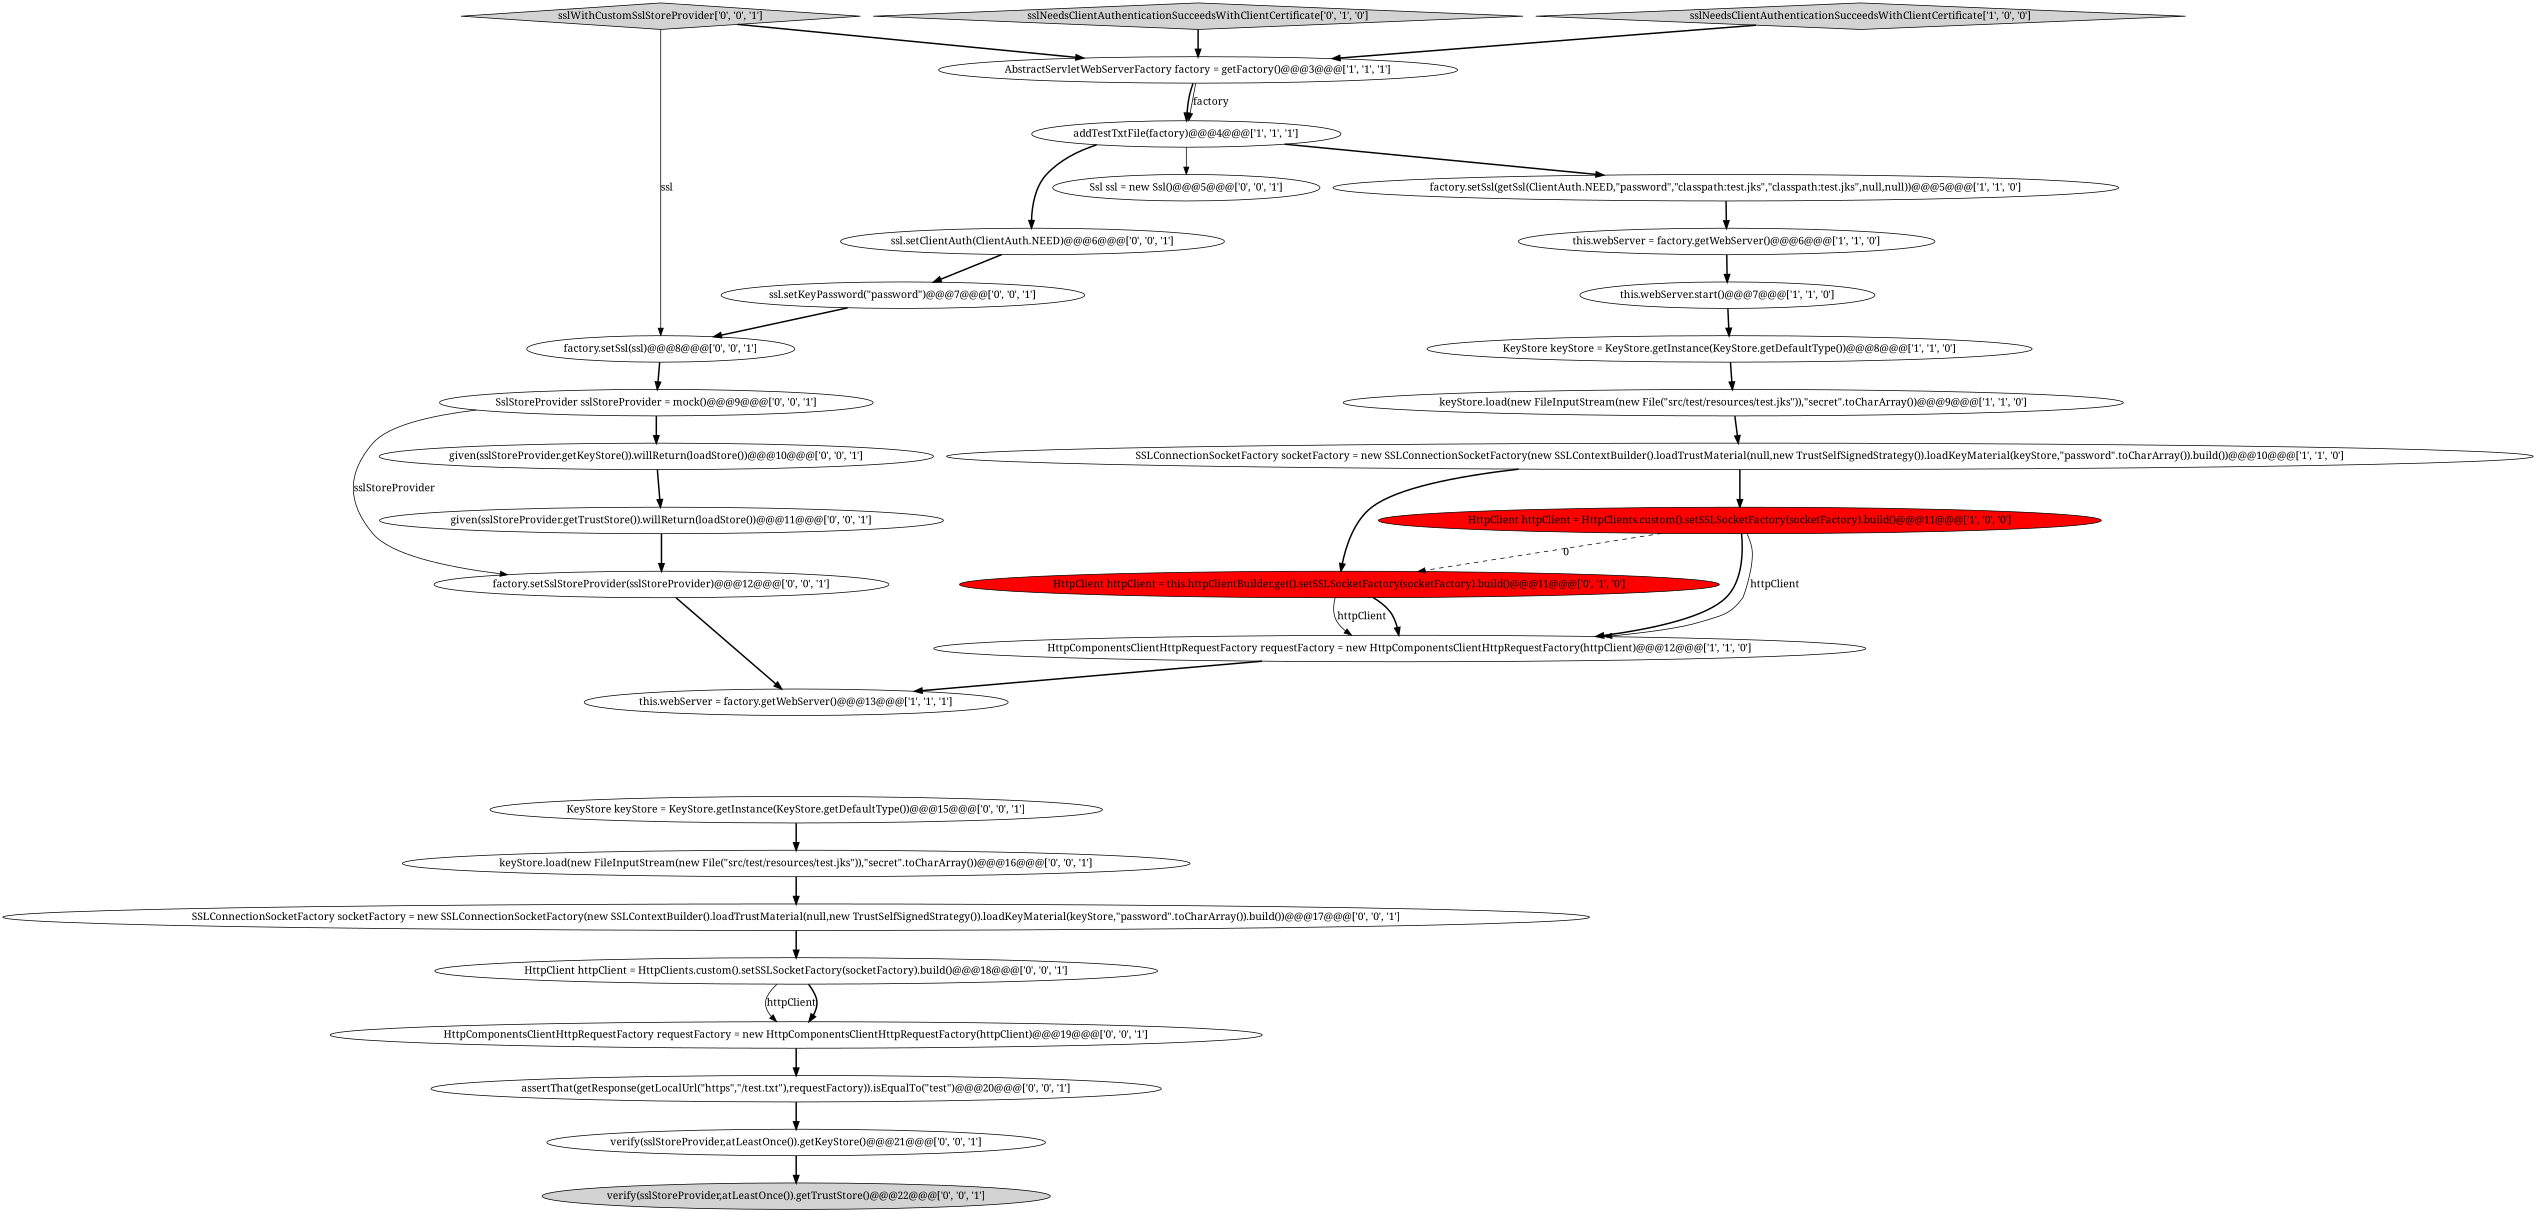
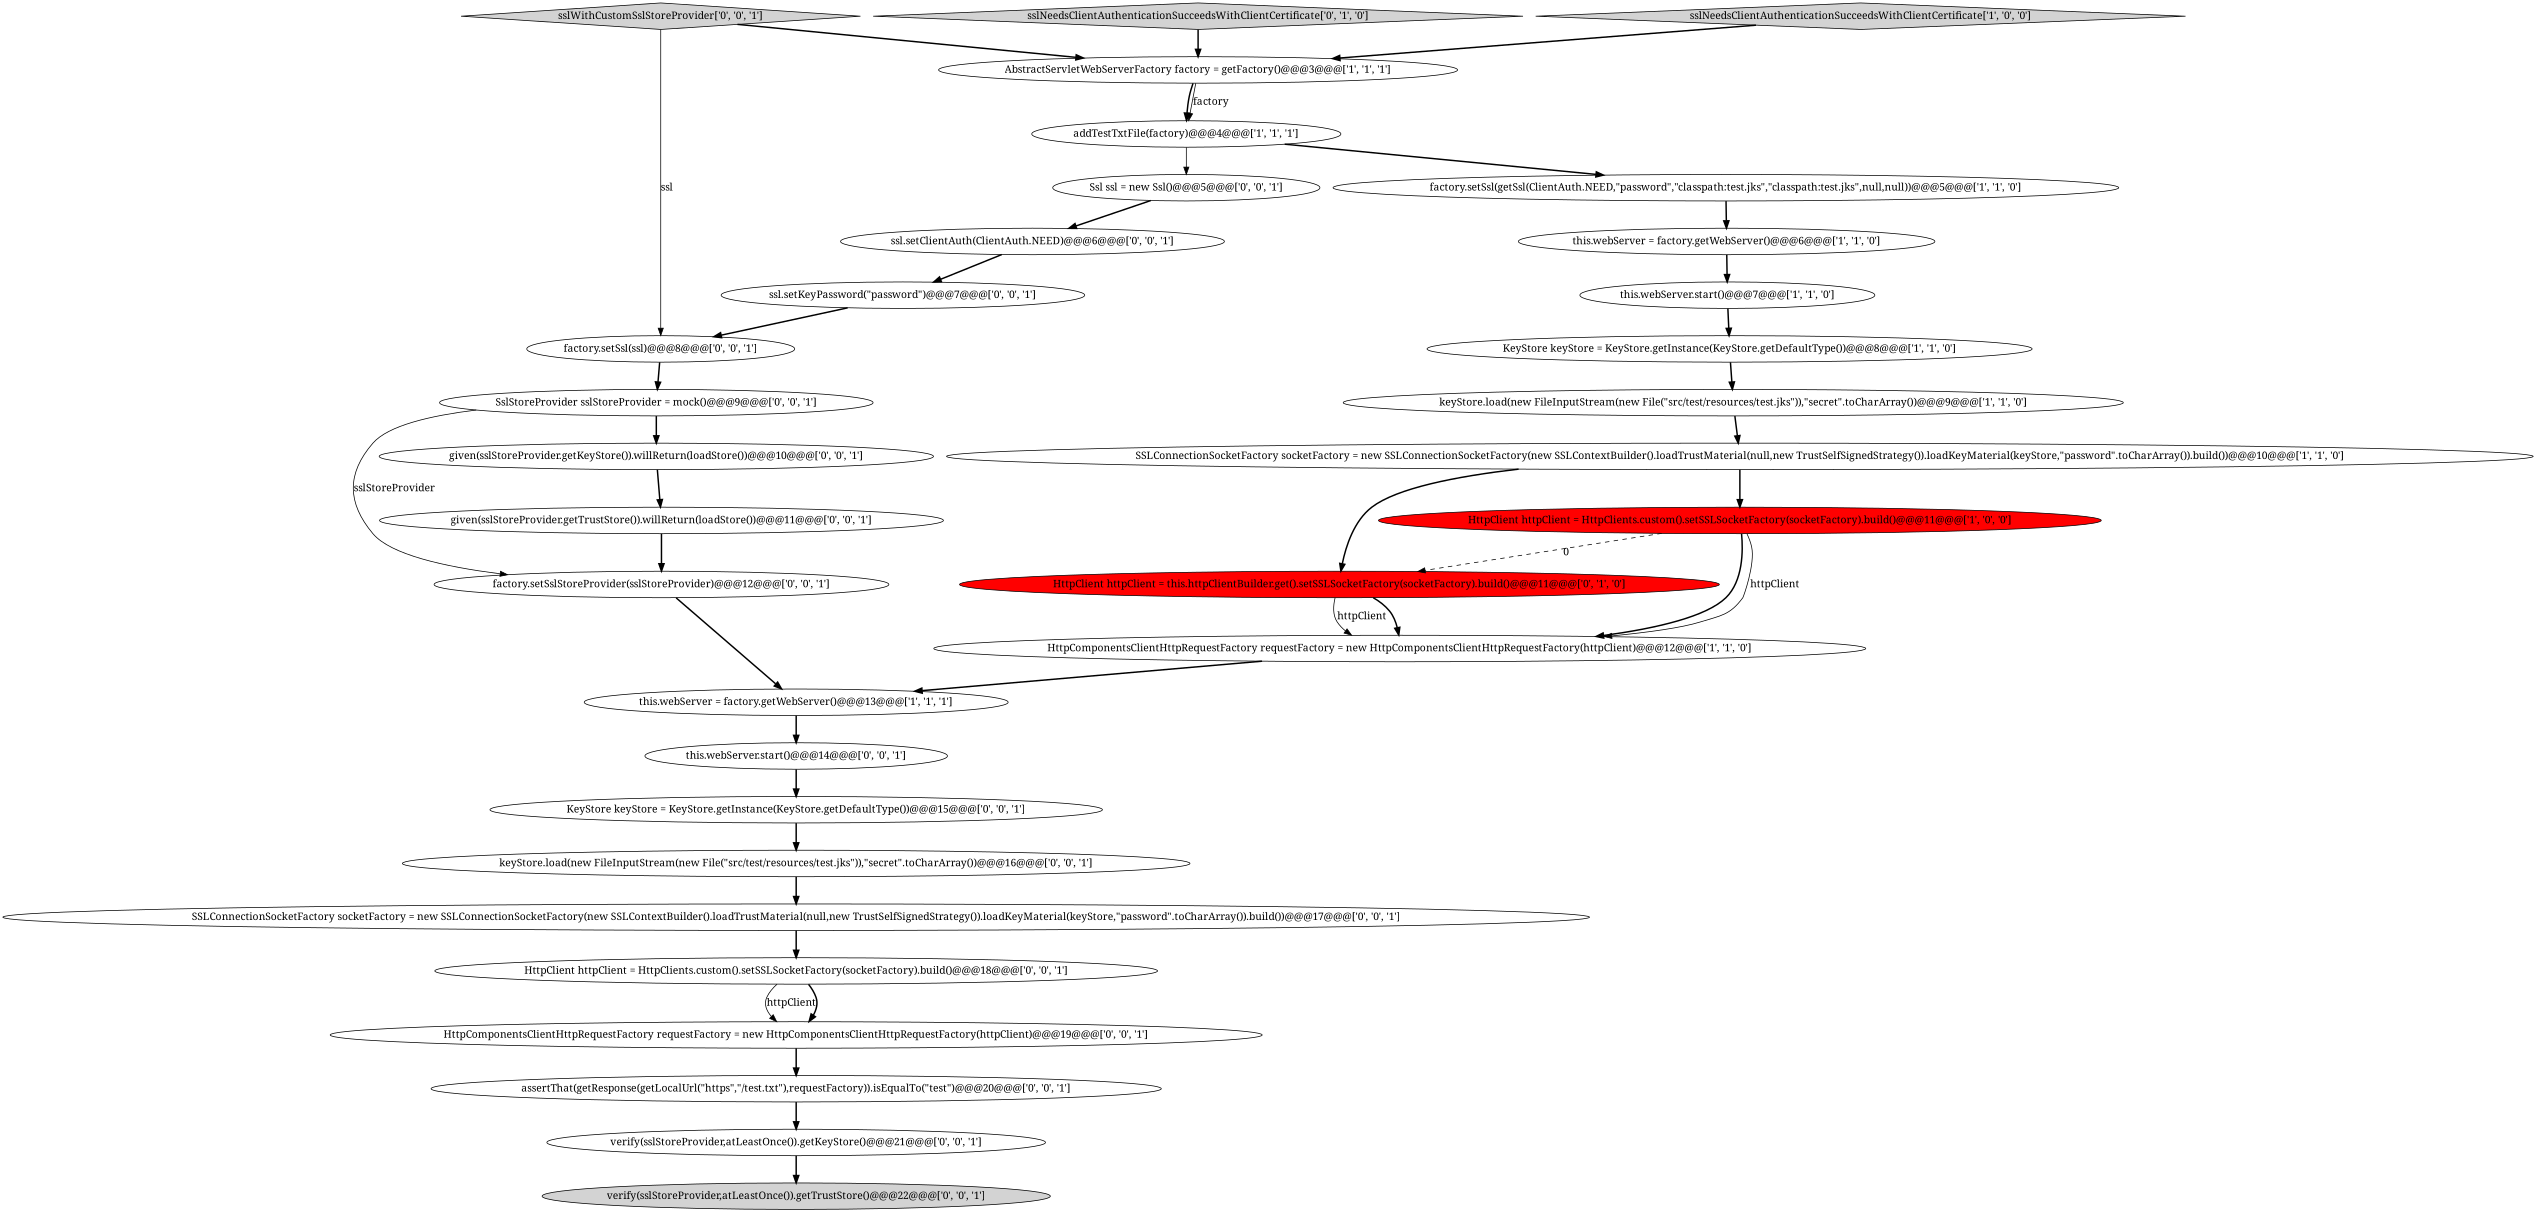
edge "addTestTxtFile(factory)@@@4@@@['1', '1', '1']" -> "ssl.setClientAuth(ClientAuth.NEED)@@@6@@@['0', '0', '1']": now "Ssl ssl = new Ssl()@@@5@@@['0', '0', '1']" -> "ssl.setClientAuth(ClientAuth.NEED)@@@6@@@['0', '0', '1']"
node "this.webServer.start()@@@14@@@['0', '0', '1']": added
